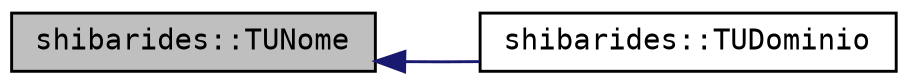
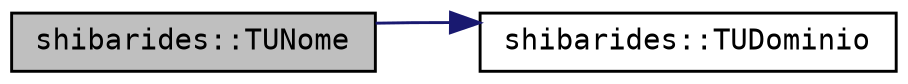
edge "shibarides::TUDominio" -> "shibarides::TUNome": reversed
